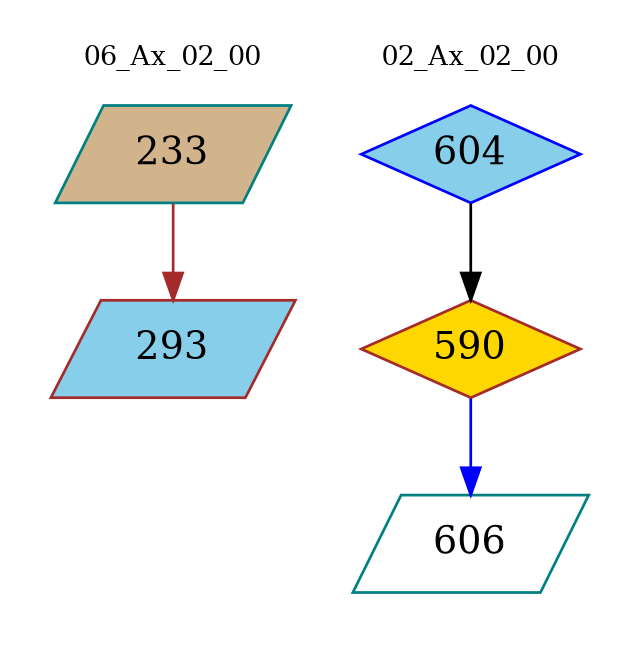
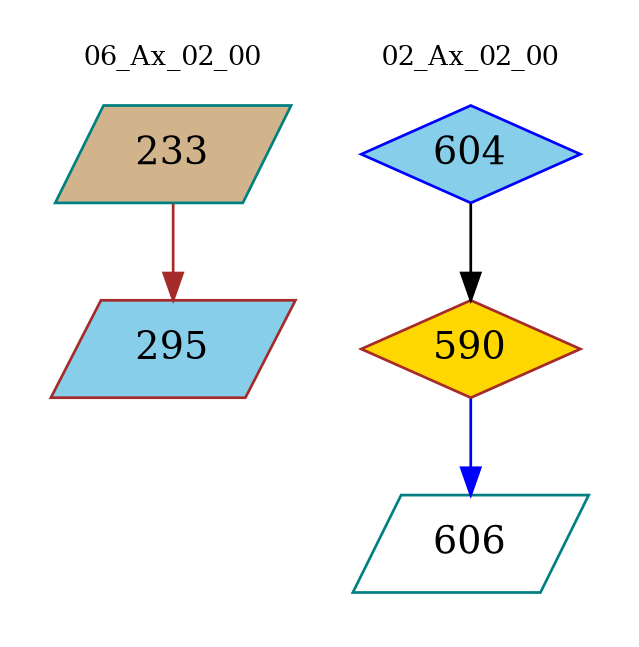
node "293": label "293" -> "295"
